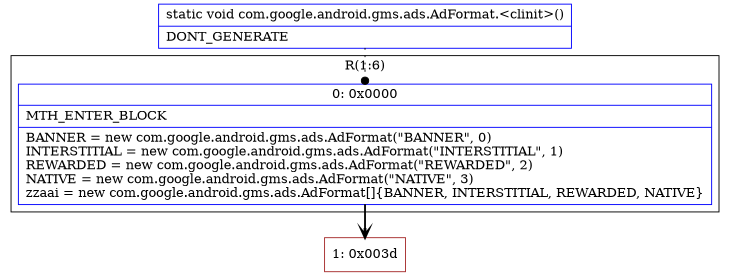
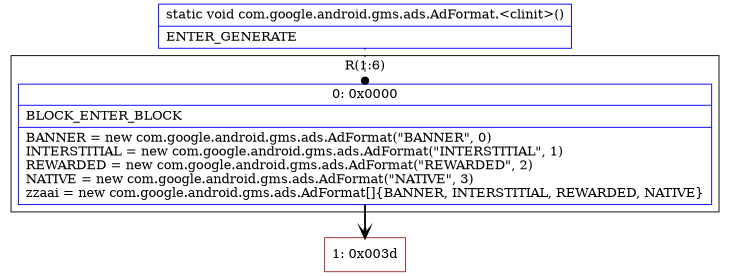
node "static void com.google.android.gms.ads.AdFormat.<clinit>()": text "DONT_GENERATE" -> "ENTER_GENERATE"
node "0: 0x0000": text "MTH_ENTER_BLOCK" -> "BLOCK_ENTER_BLOCK"
